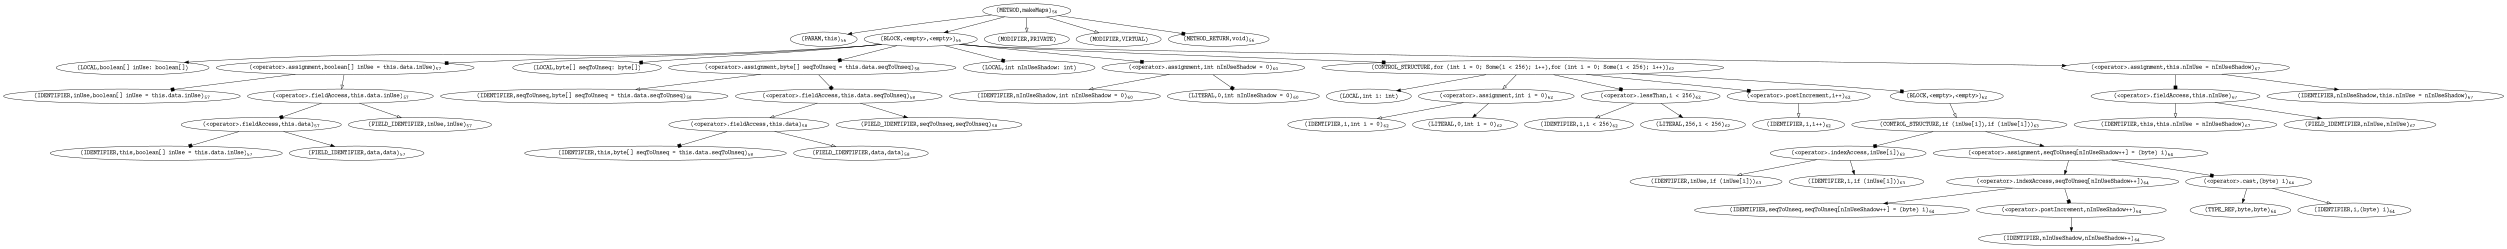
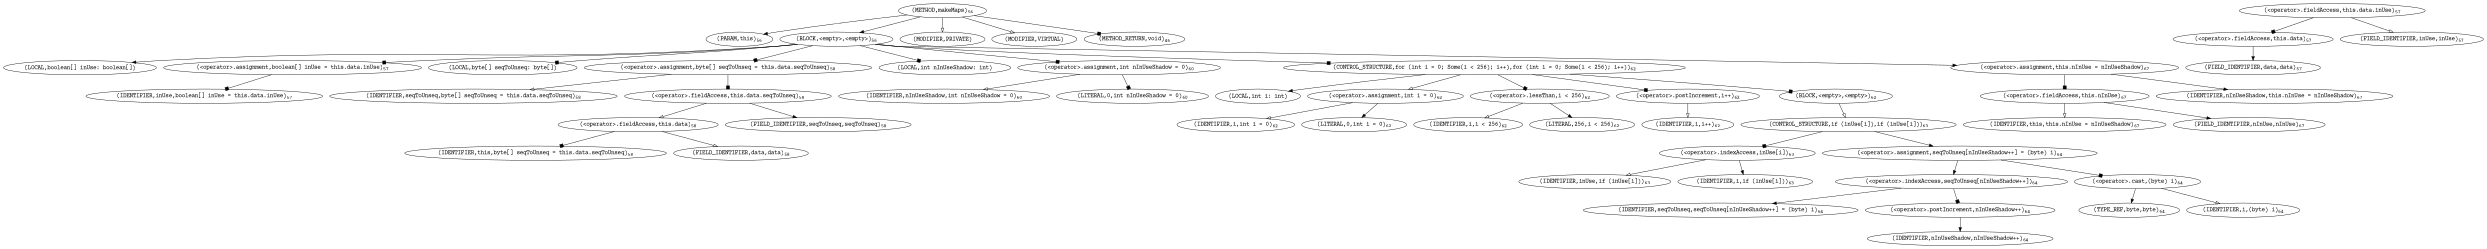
node "(METHOD_RETURN,void)": text "56" -> "46"
edge "(<operator>.assignment,boolean[] inUse = this.data.inUse)" -> "(<operator>.fieldAccess,this.data.inUse)": removed
node "(IDENTIFIER,this,boolean[] inUse = this.data.inUse)": removed
